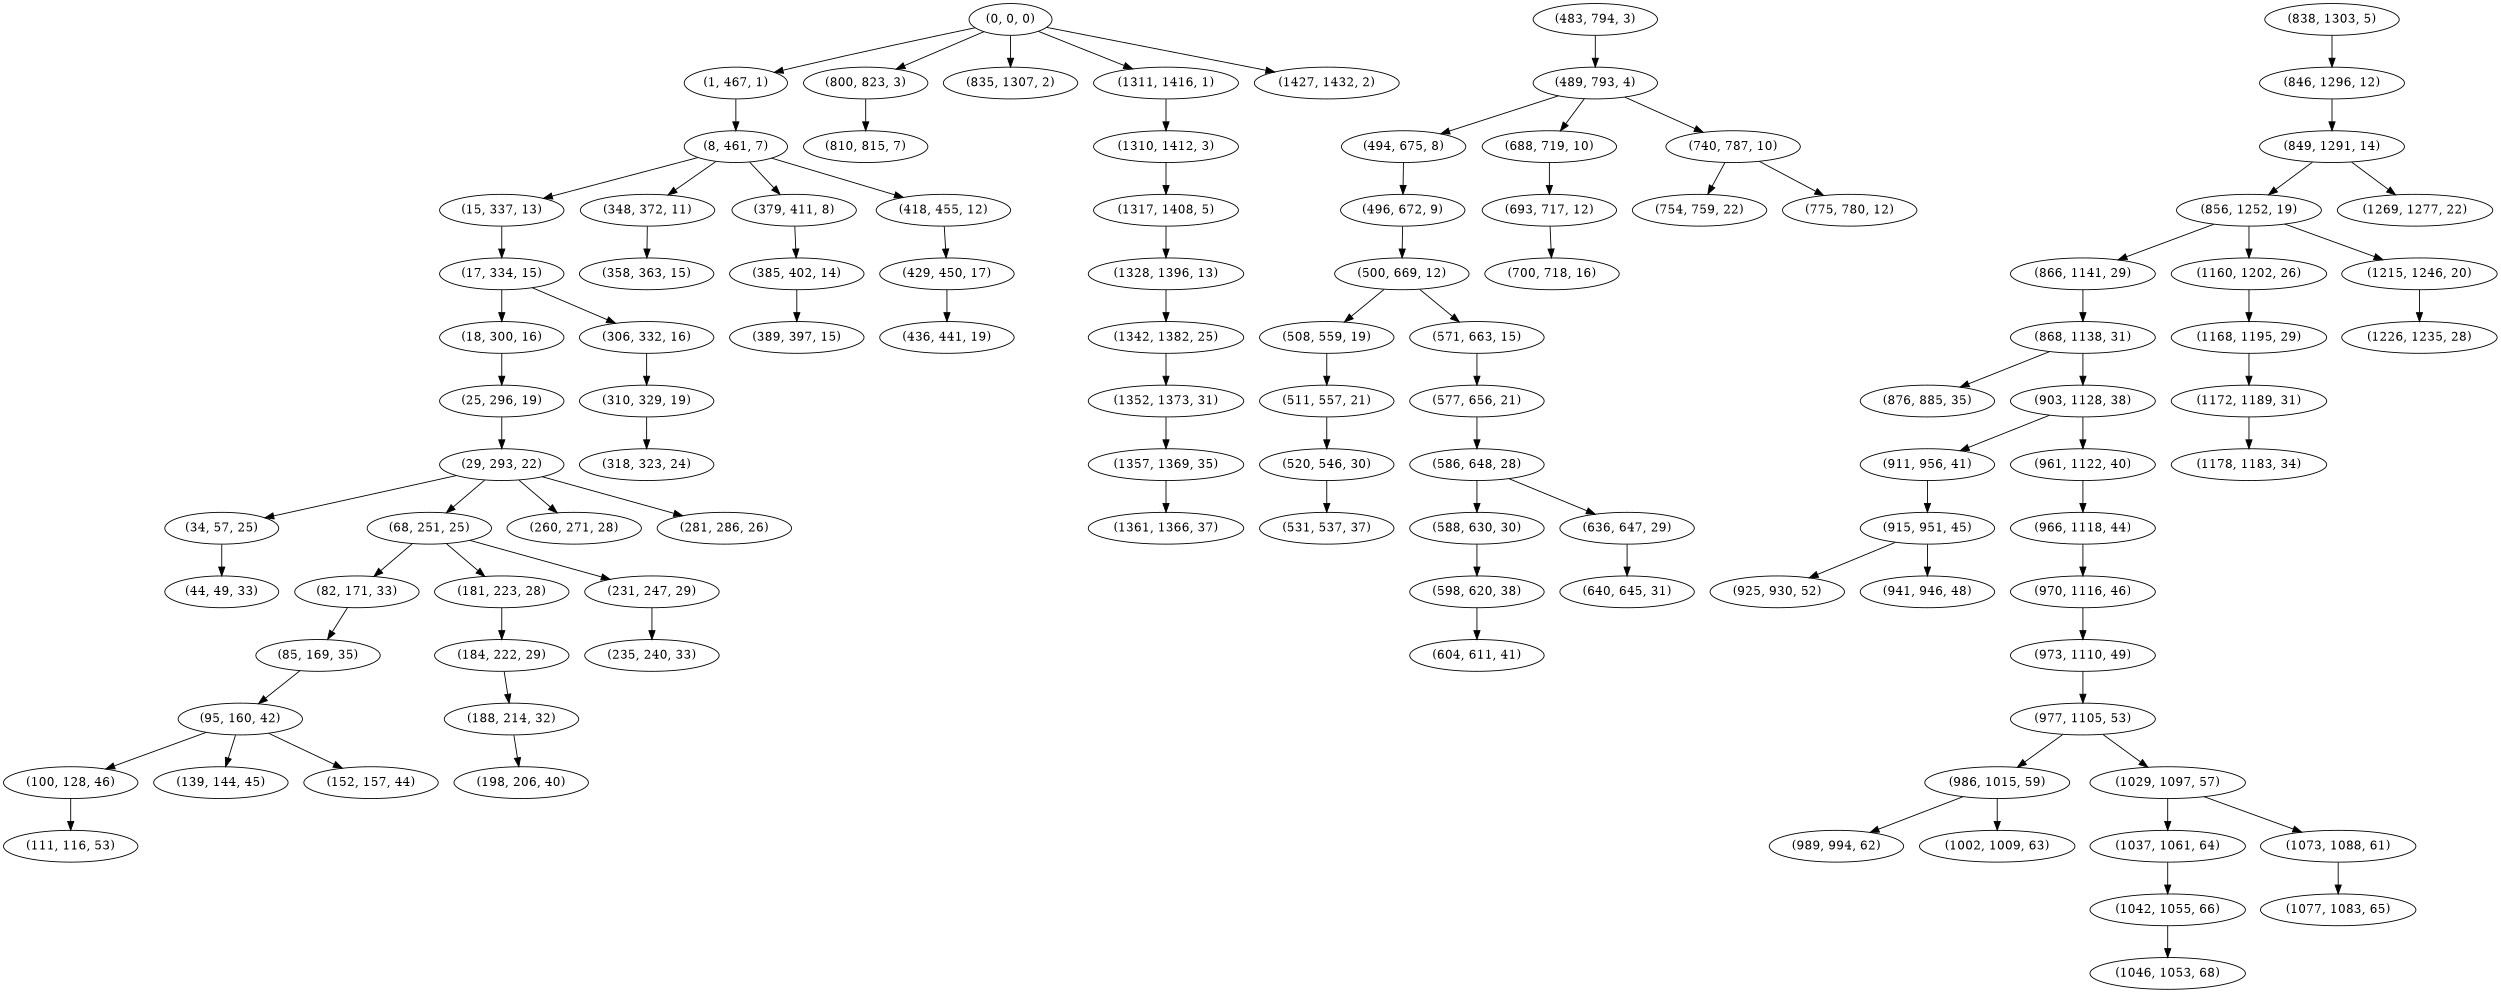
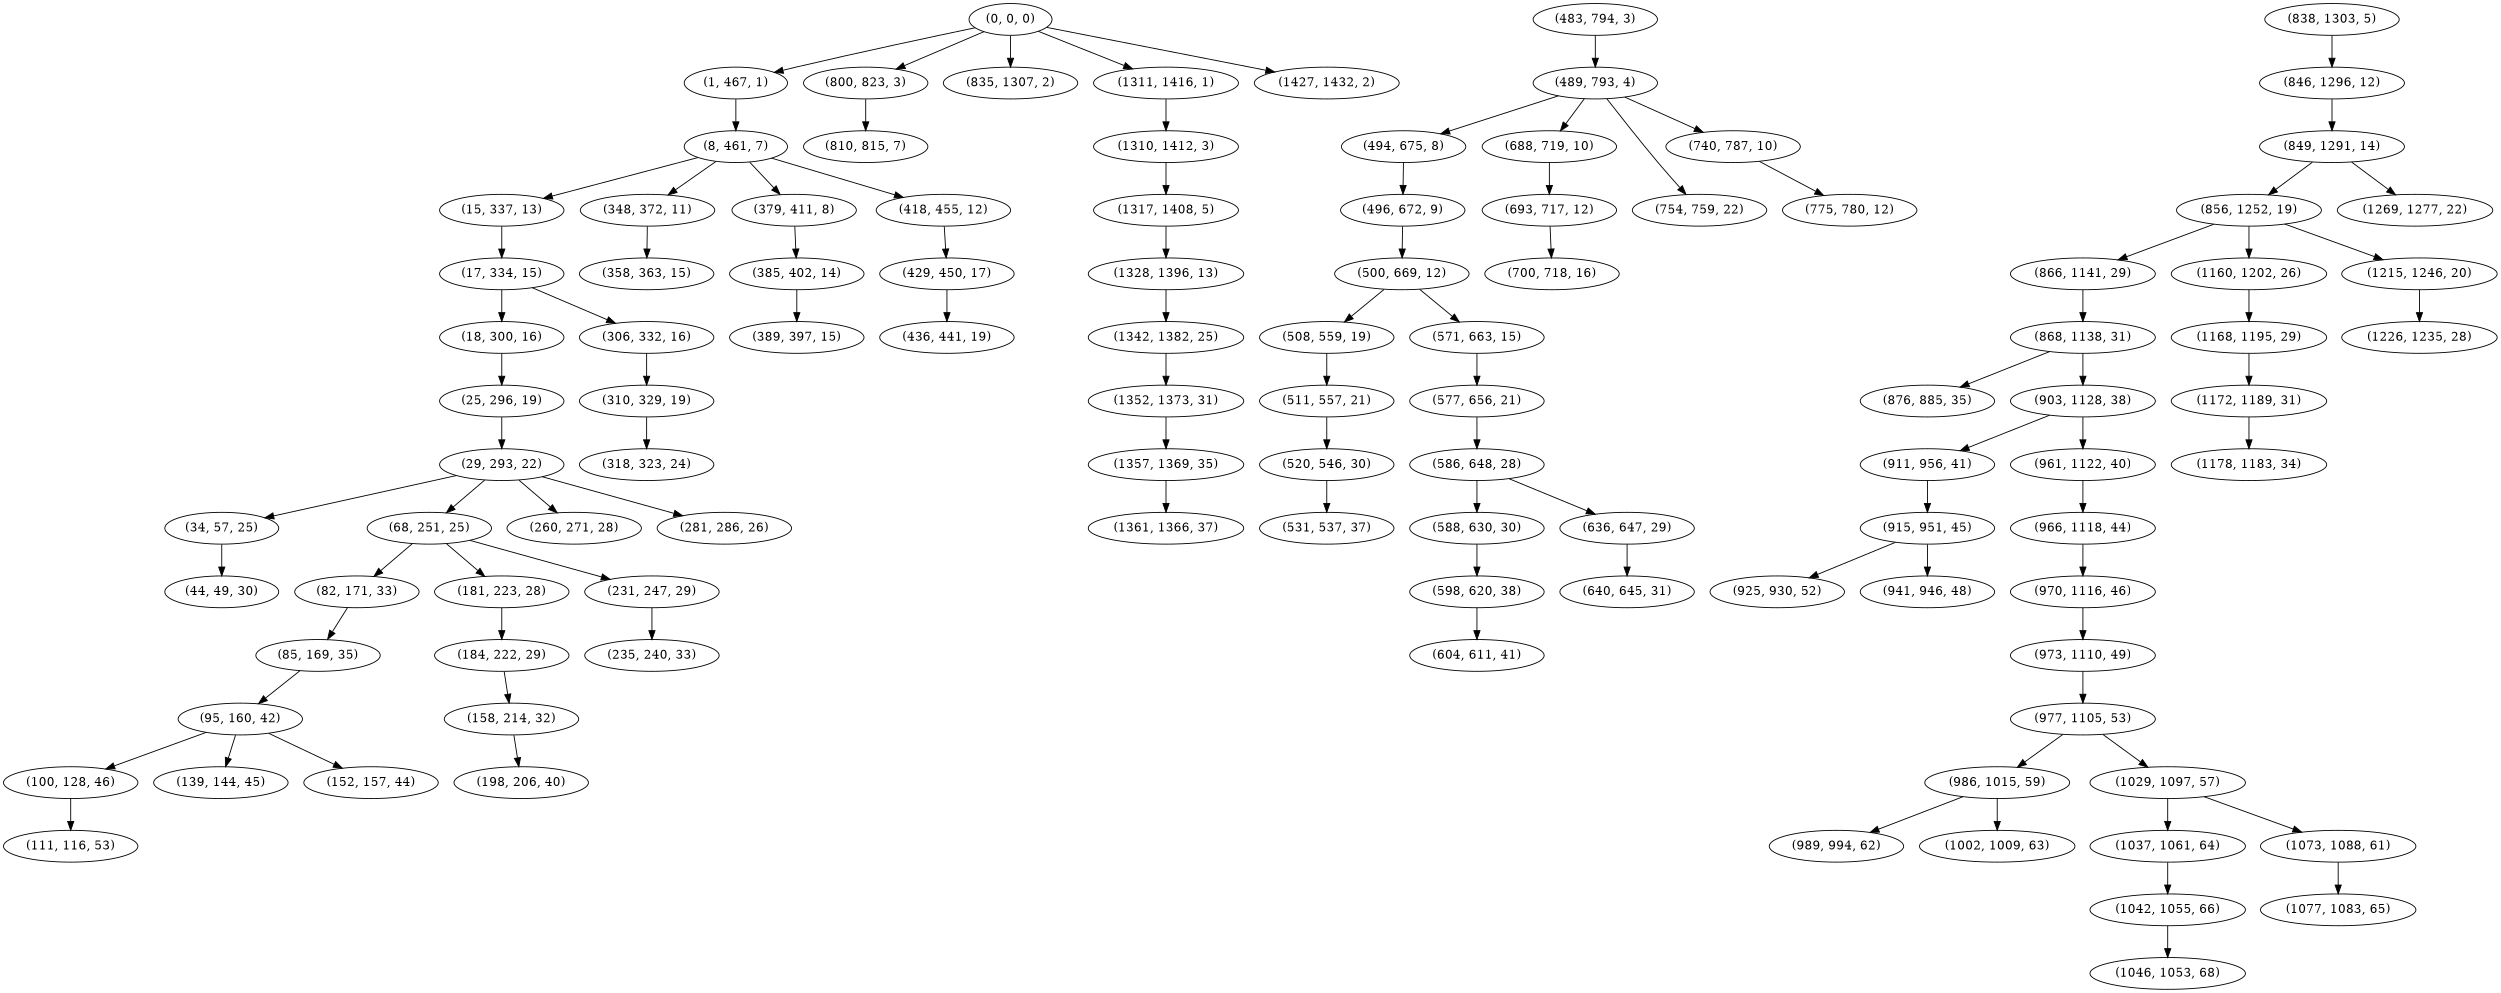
edge "(740, 787, 10)" -> "(754, 759, 22)": now "(489, 793, 4)" -> "(754, 759, 22)"
node "(44, 49, 33)": label "(44, 49, 33)" -> "(44, 49, 30)"
node "(188, 214, 32)": label "(188, 214, 32)" -> "(158, 214, 32)"
